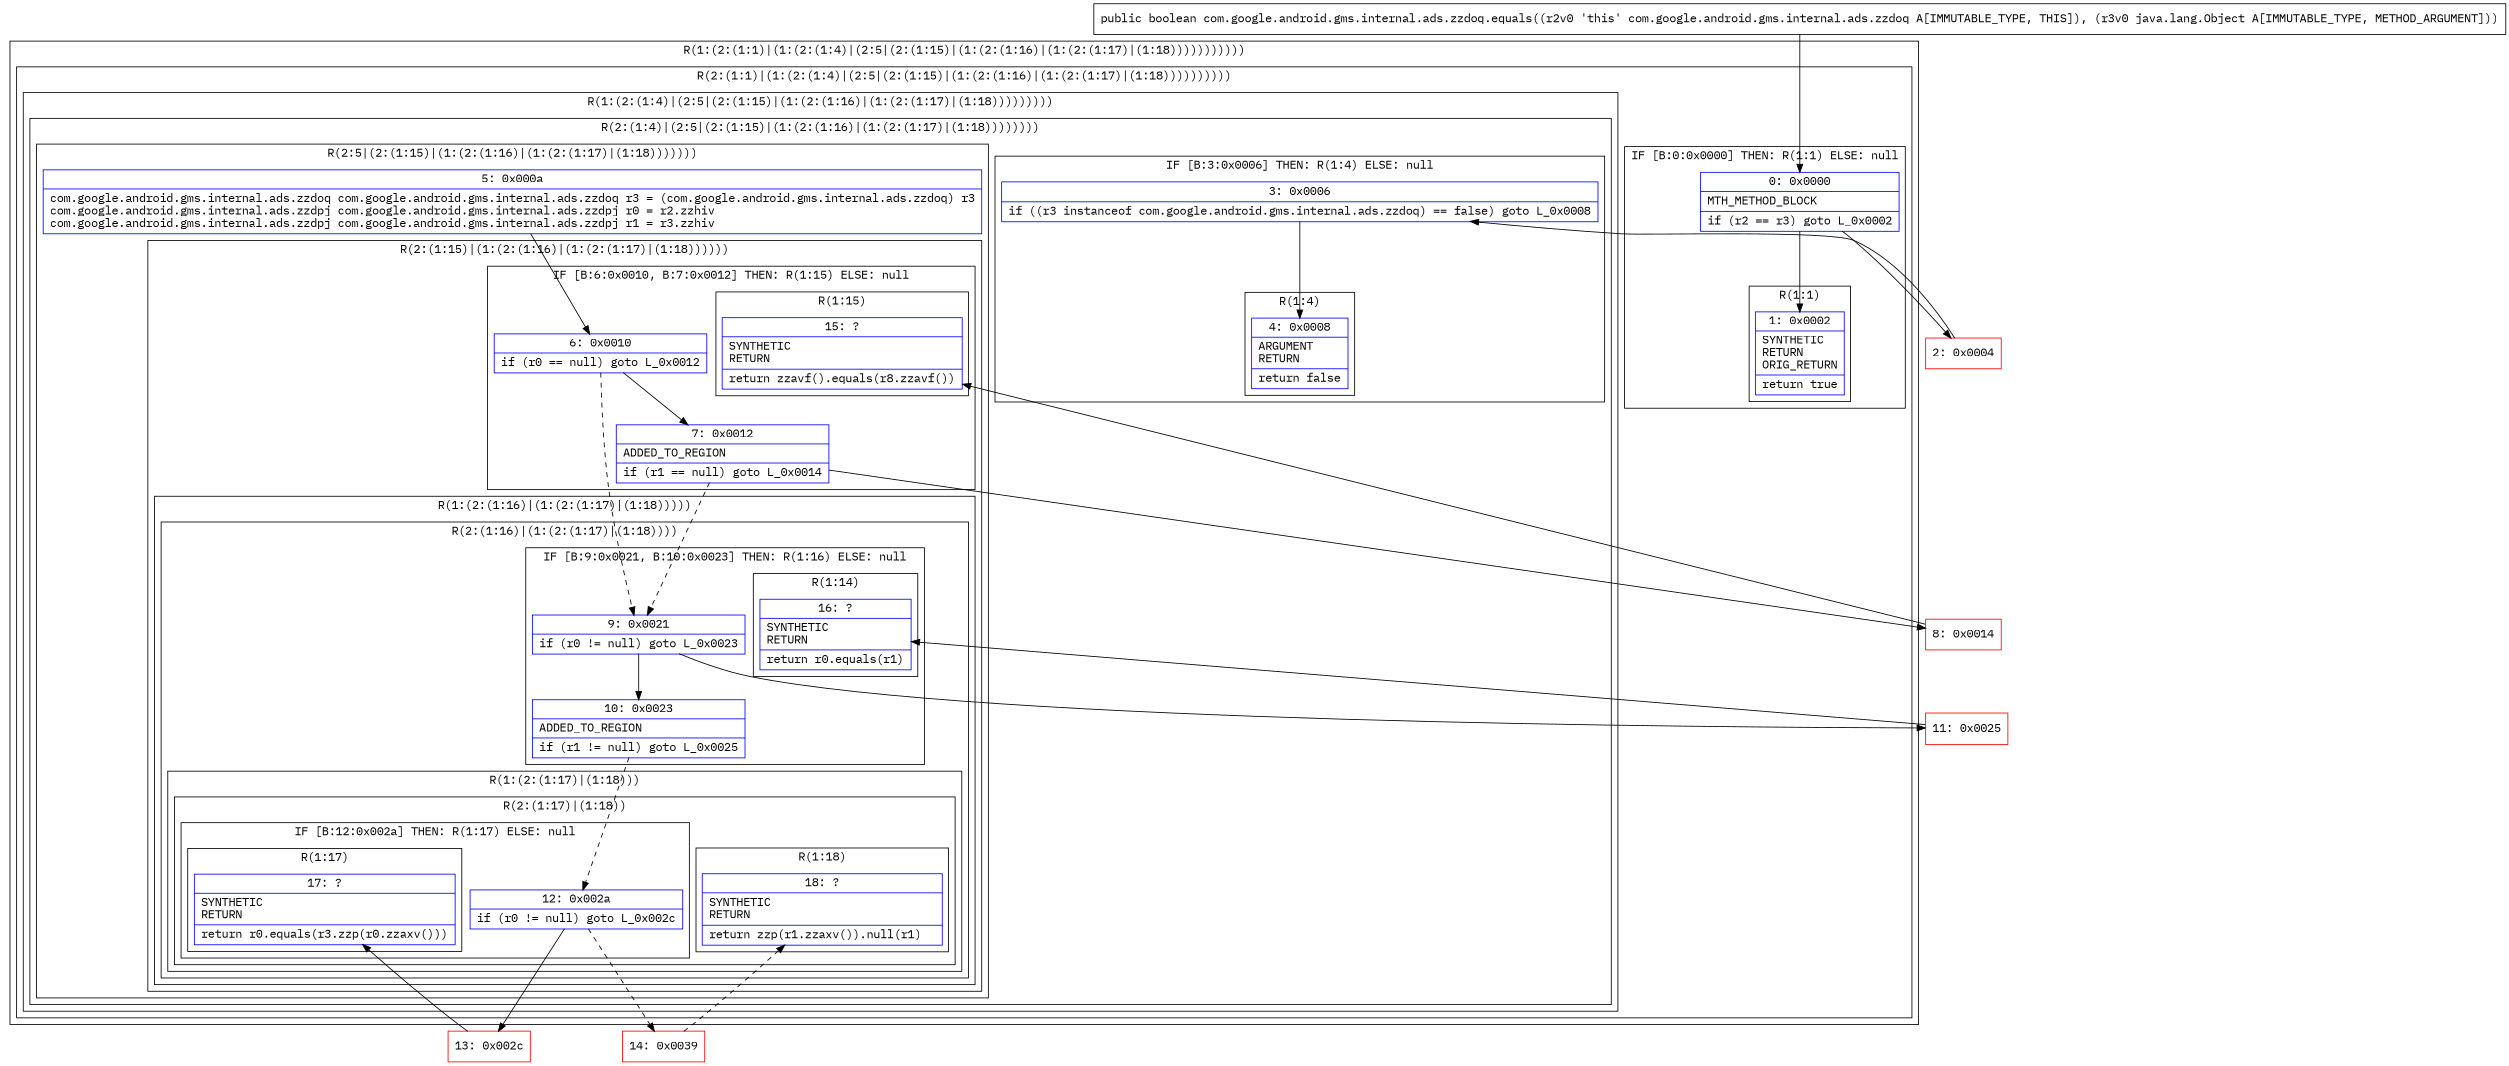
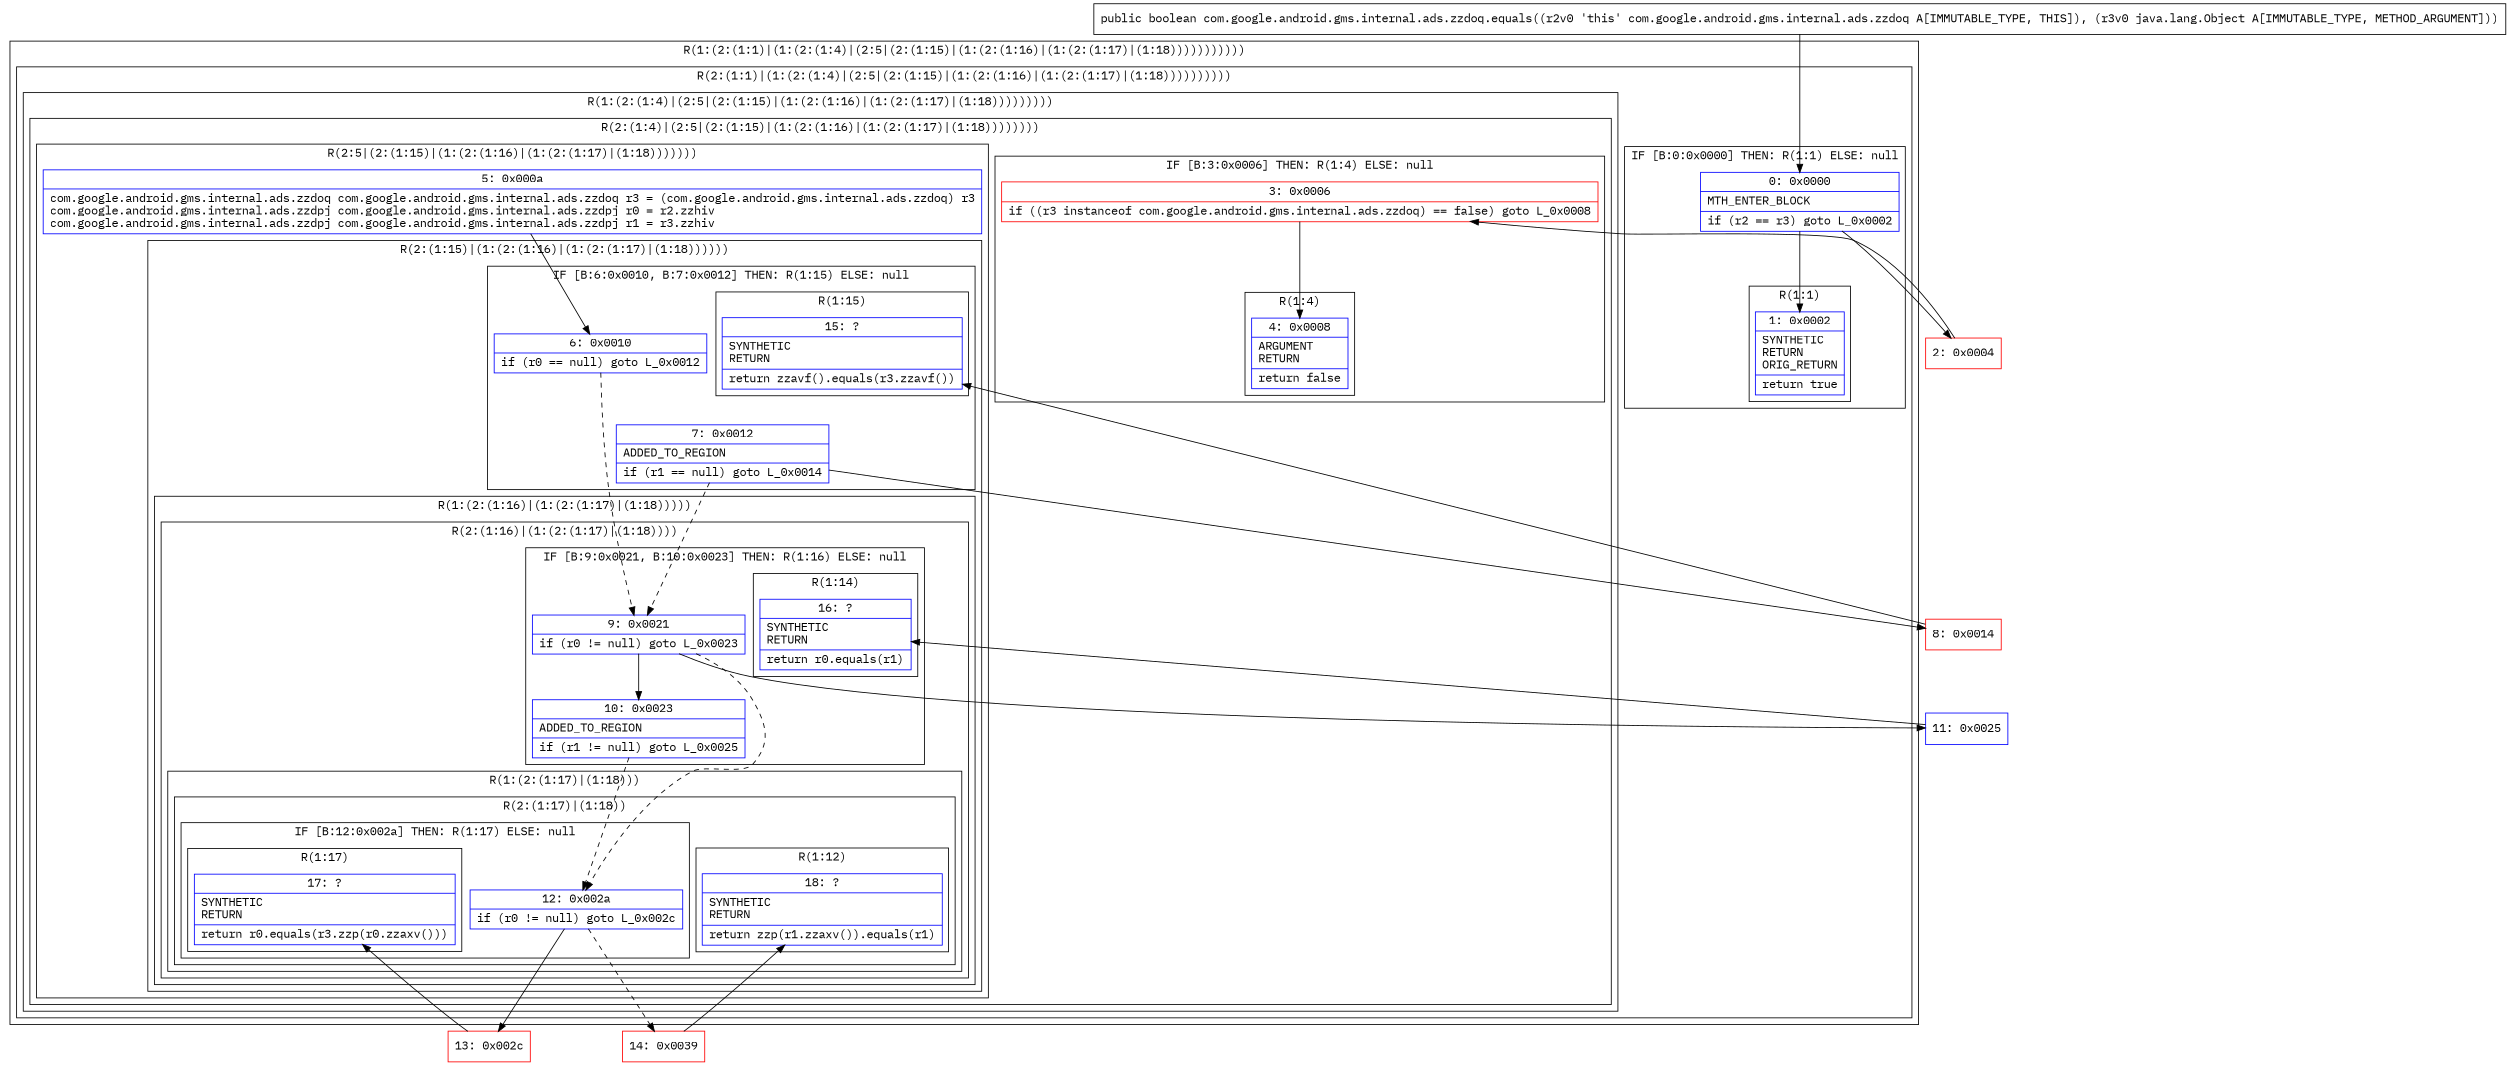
node "0: 0x0000": text "MTH_METHOD_BLOCK" -> "MTH_ENTER_BLOCK"
node "3: 0x0006": color blue -> red
node "15: ?": text "return zzavf().equals(r8.zzavf())" -> "return zzavf().equals(r3.zzavf())"
edge "6: 0x0010" -> "7: 0x0012": removed
node "11: 0x0025": color red -> blue
edge "9: 0x0021" -> "12: 0x002a": added
cluster "R(1:18)": label "R(1:18)" -> "R(1:12)"
node "18: ?": text "return zzp(r1.zzaxv()).null(r1)" -> "return zzp(r1.zzaxv()).equals(r1)"
edge "14: 0x0039" -> "18: ?": style dashed -> solid
